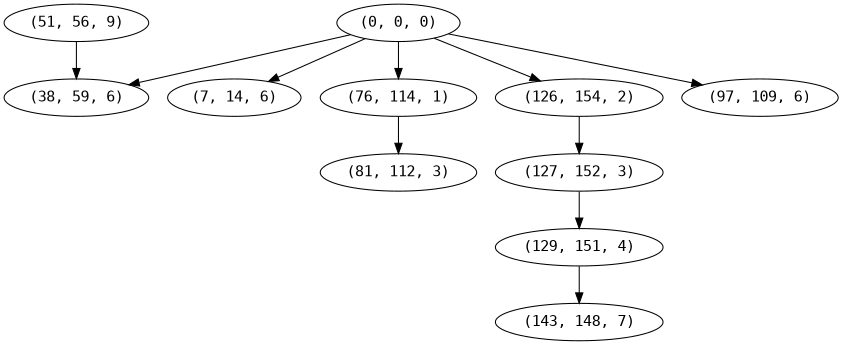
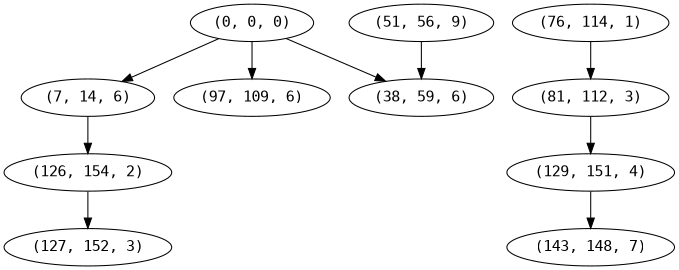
edge "(0, 0, 0)" -> "(76, 114, 1)": removed
edge "(0, 0, 0)" -> "(126, 154, 2)": now "(7, 14, 6)" -> "(126, 154, 2)"
edge "(127, 152, 3)" -> "(129, 151, 4)": now "(81, 112, 3)" -> "(129, 151, 4)"
